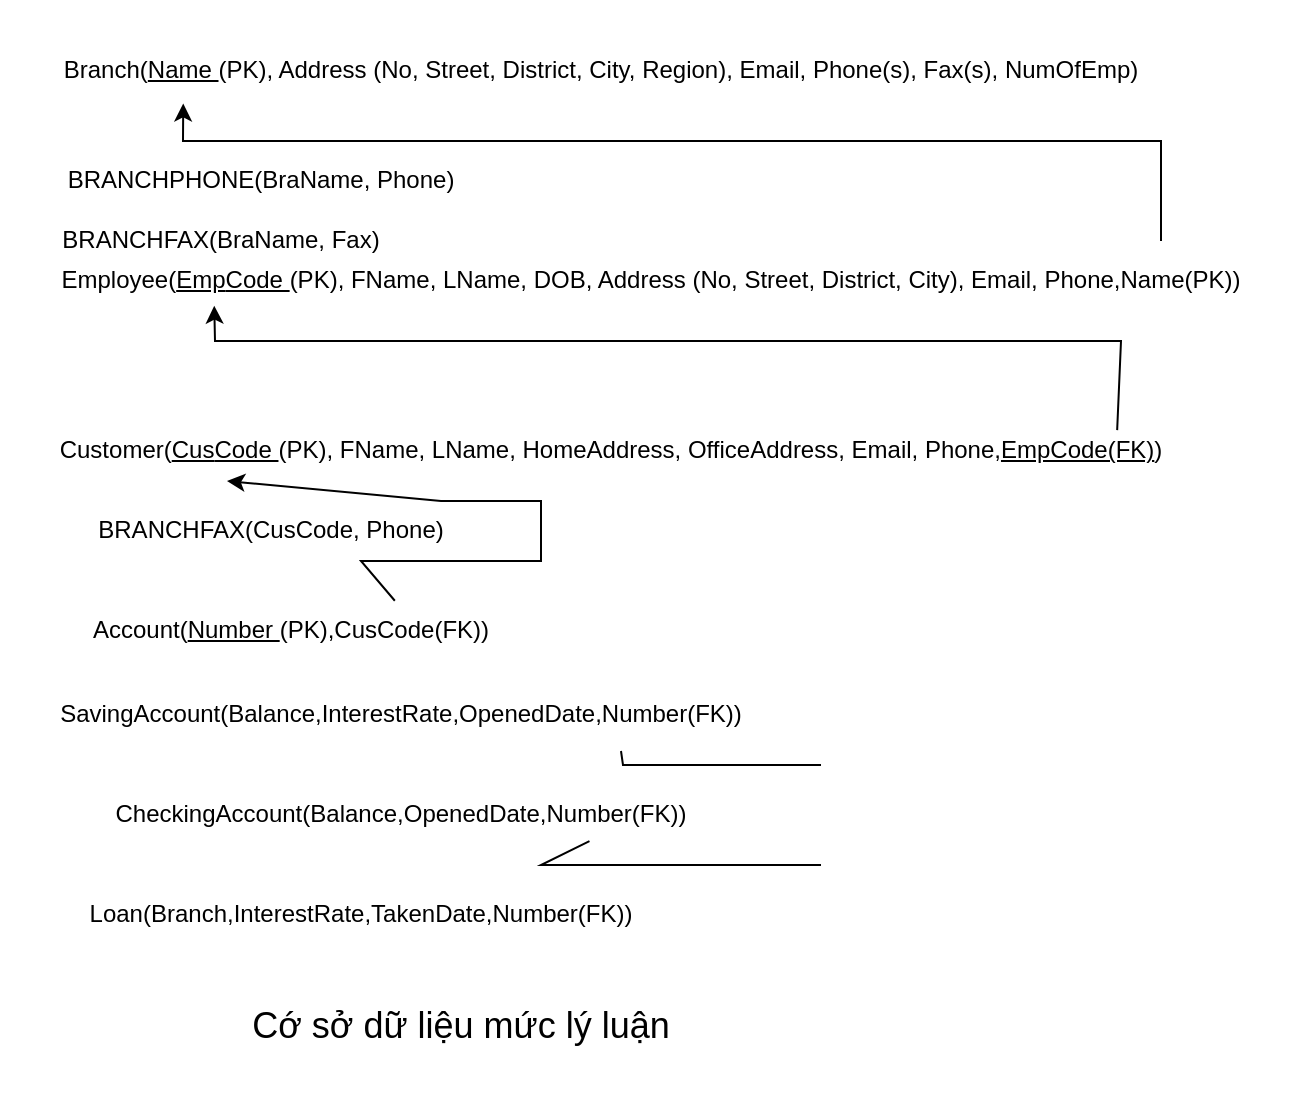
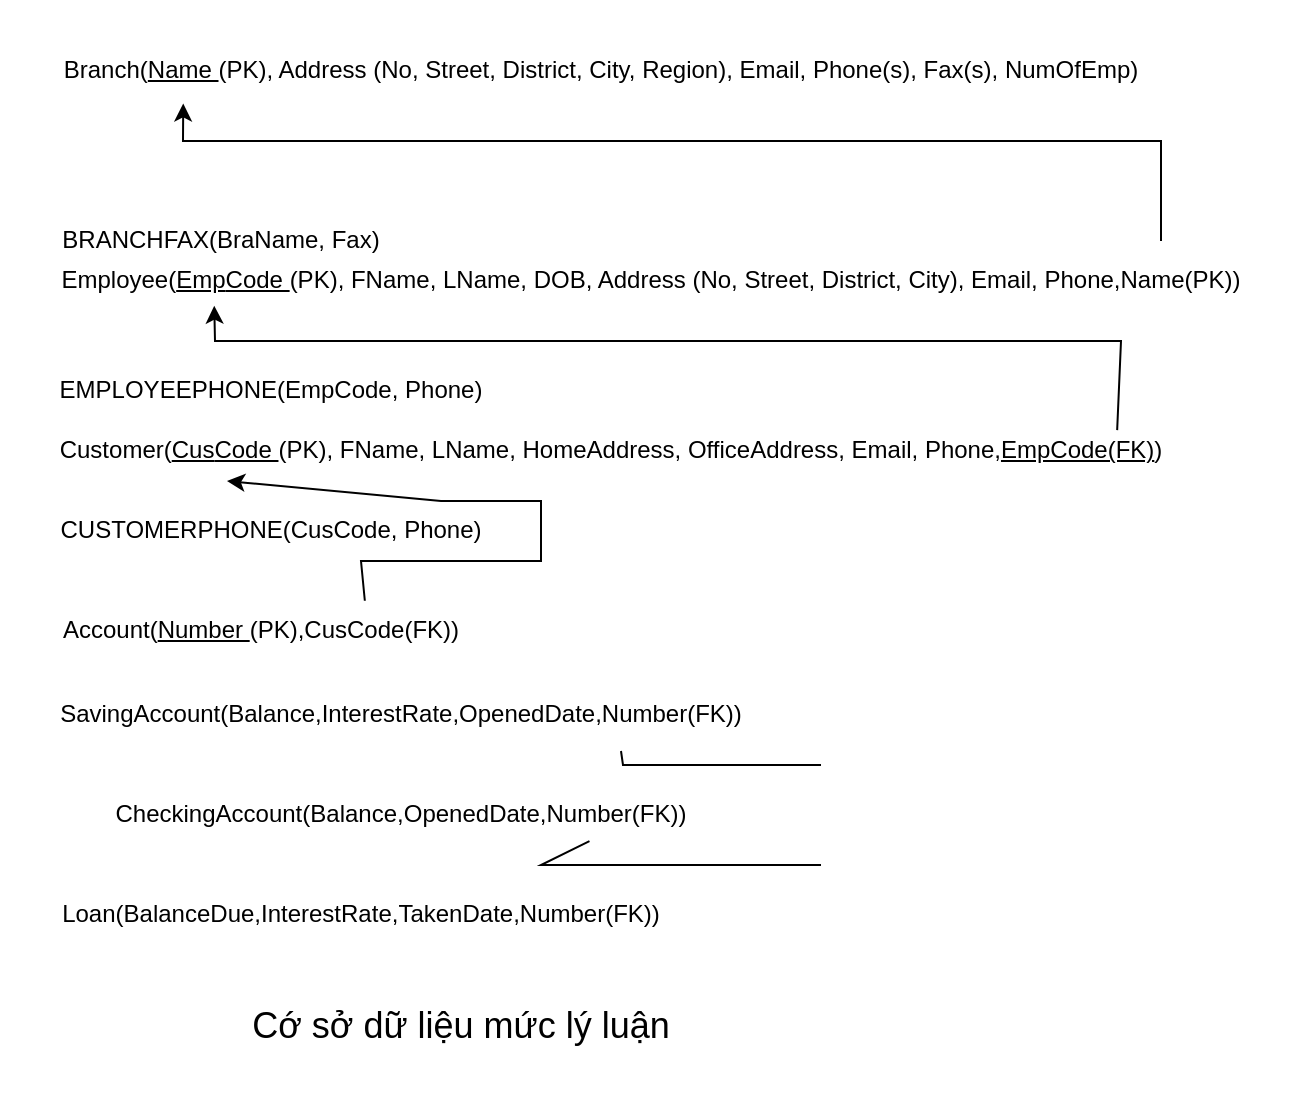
node "BRANCHPHONE(BraName, Phone)": removed
node "EMPLOYEEPHONE(EmpCode, Phone)": added
node "BRANCHFAX(CusCode, Phone)": label "BRANCHFAX(CusCode, Phone)" -> "CUSTOMERPHONE(CusCode, Phone)"
node "Account(Number (PK),CusCode(FK))": moved (291, 631) -> (261, 631)
node "Loan(Branch,InterestRate,TakenDate,Number(FK))": label "Loan(Branch,InterestRate,TakenDate,Number(FK))" -> "Loan(BalanceDue,InterestRate,TakenDate,Number(FK))"
